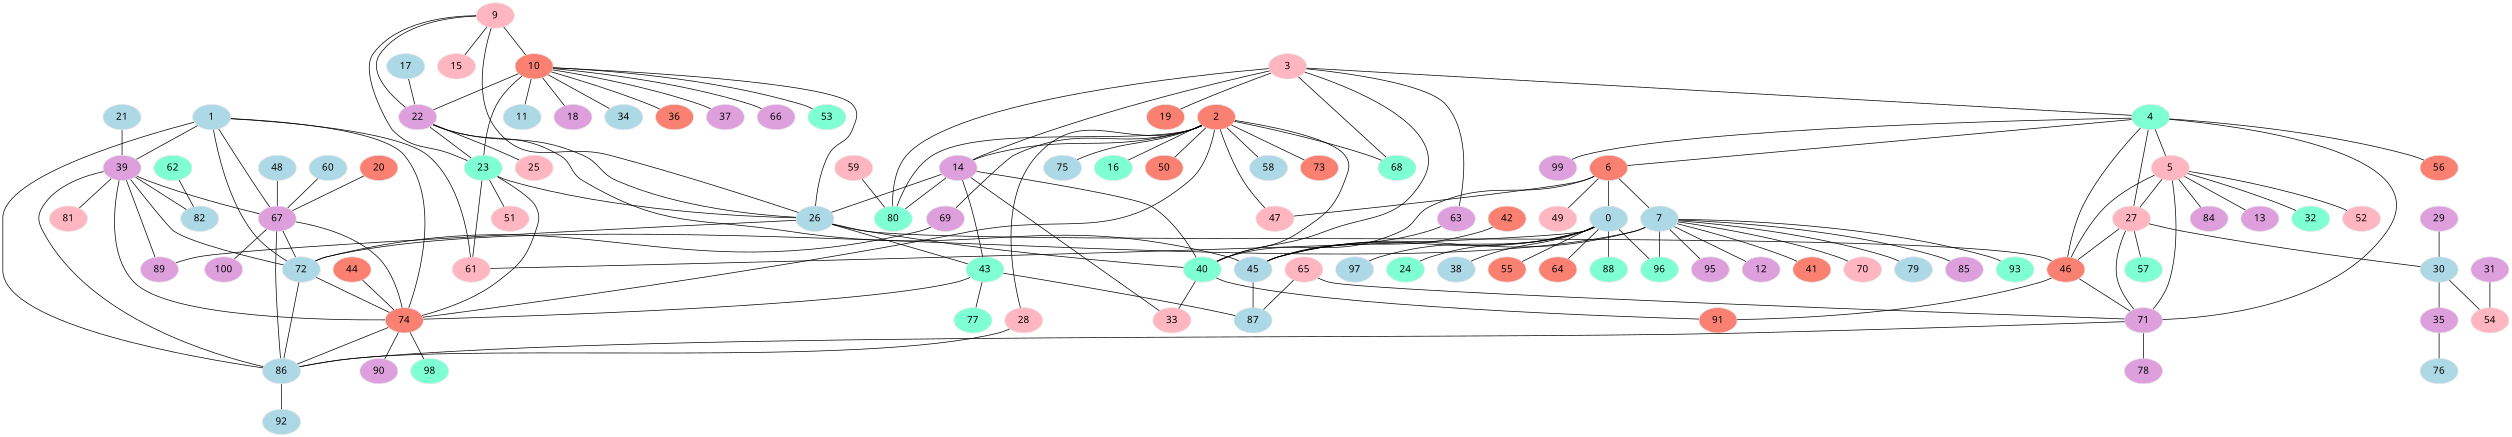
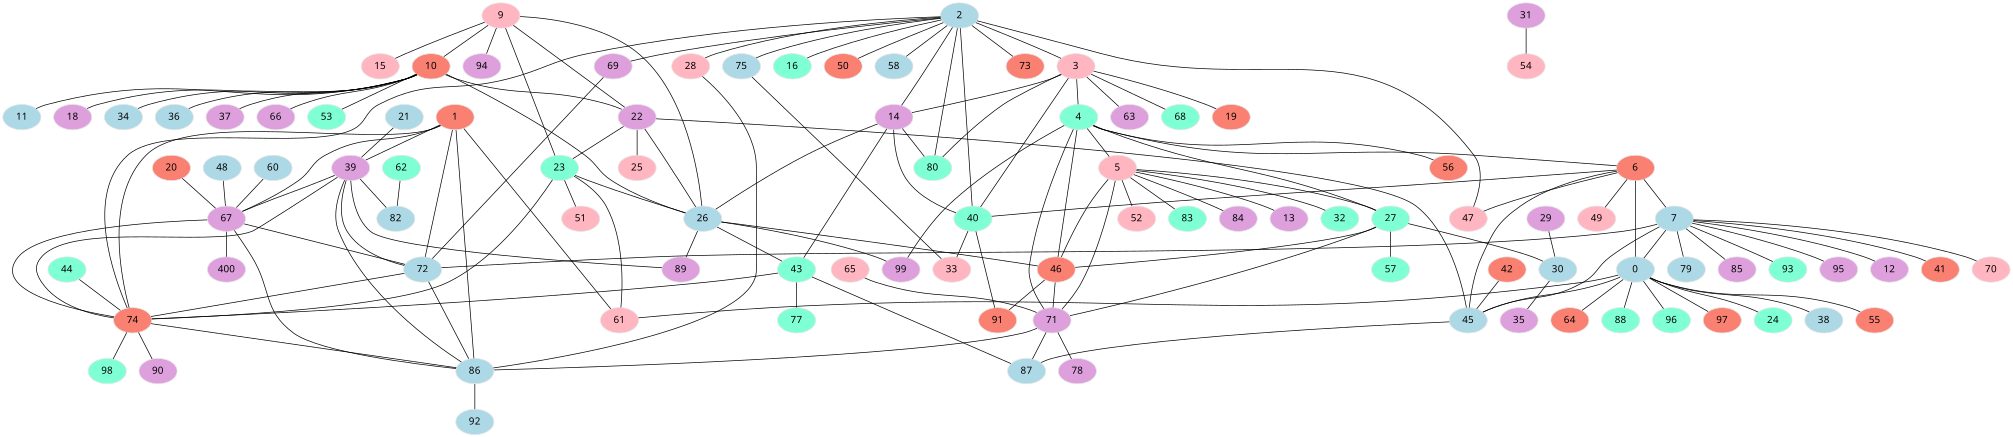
node "17": removed
node "94": added
edge "10" -- "23": removed
node "1": fillcolor lightblue -> salmon
node "36": fillcolor salmon -> lightblue
node "2": fillcolor salmon -> lightblue
edge "2" -- "68": now "2" -- "3"
node "59": removed
node "81": removed
node "83": added
node "27": fillcolor lightpink -> aquamarine
edge "14" -- "33": now "75" -- "33"
edge "63" -- "45": now "6" -- "45"
edge "7" -- "96": now "7" -- "0"
edge "26" -- "40": now "26" -- "99"
node "100": label "100" -> "400"
node "44": fillcolor salmon -> aquamarine
node "97": fillcolor lightblue -> salmon
edge "30" -- "54": removed
edge "65" -- "87": now "71" -- "87"
node "76": removed
